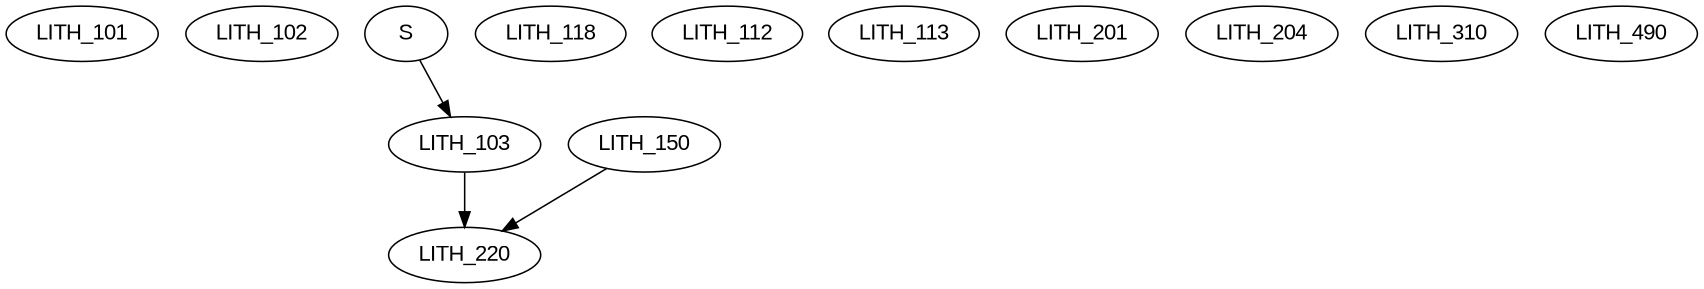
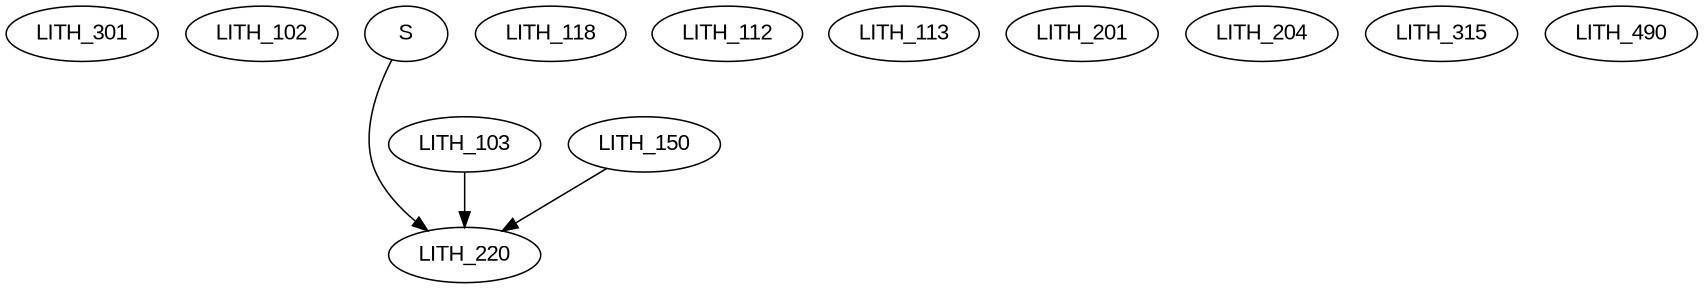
node "LITH_101": label "LITH_101" -> "LITH_301"
node "LITH_310": label "LITH_310" -> "LITH_315"
edge "S" -> "LITH_103": now "S" -> "LITH_220"
